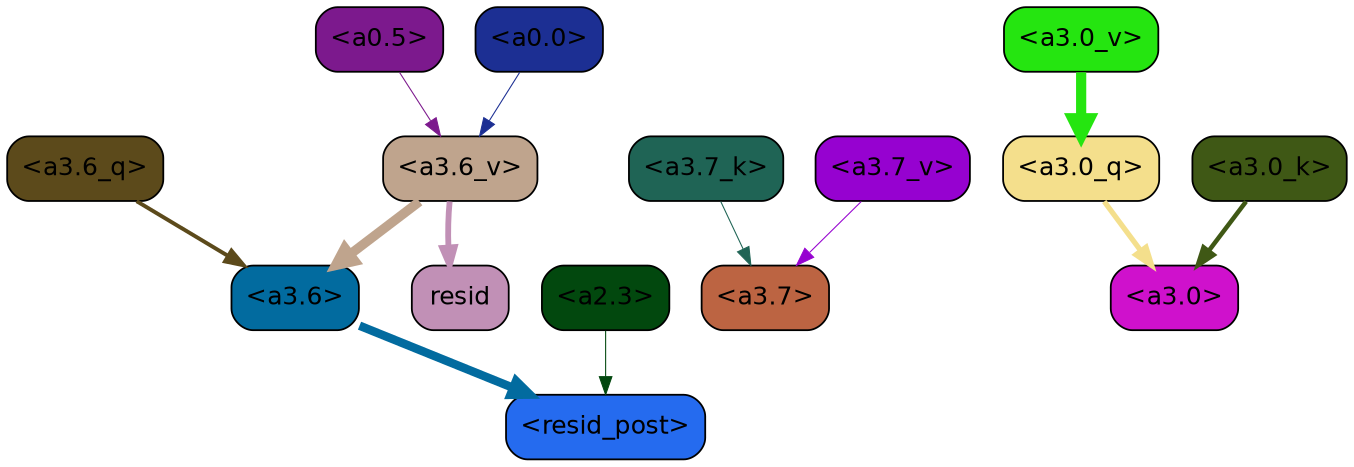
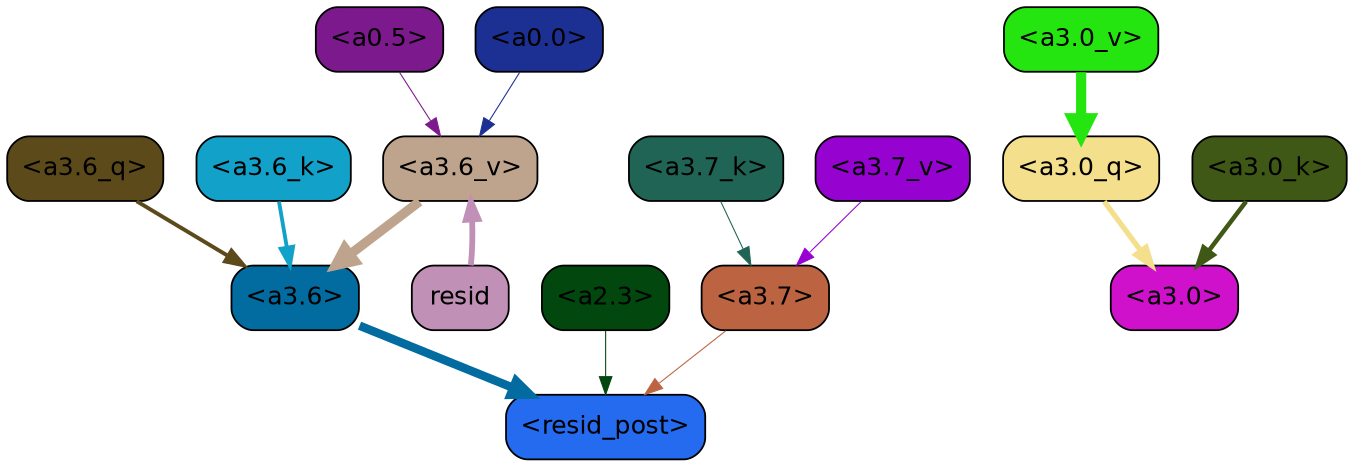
node "<a3.6_k>": added
edge "<a3.6_v>" -> "resid": reversed
edge "<a3.7>" -> "<resid_post>": added
